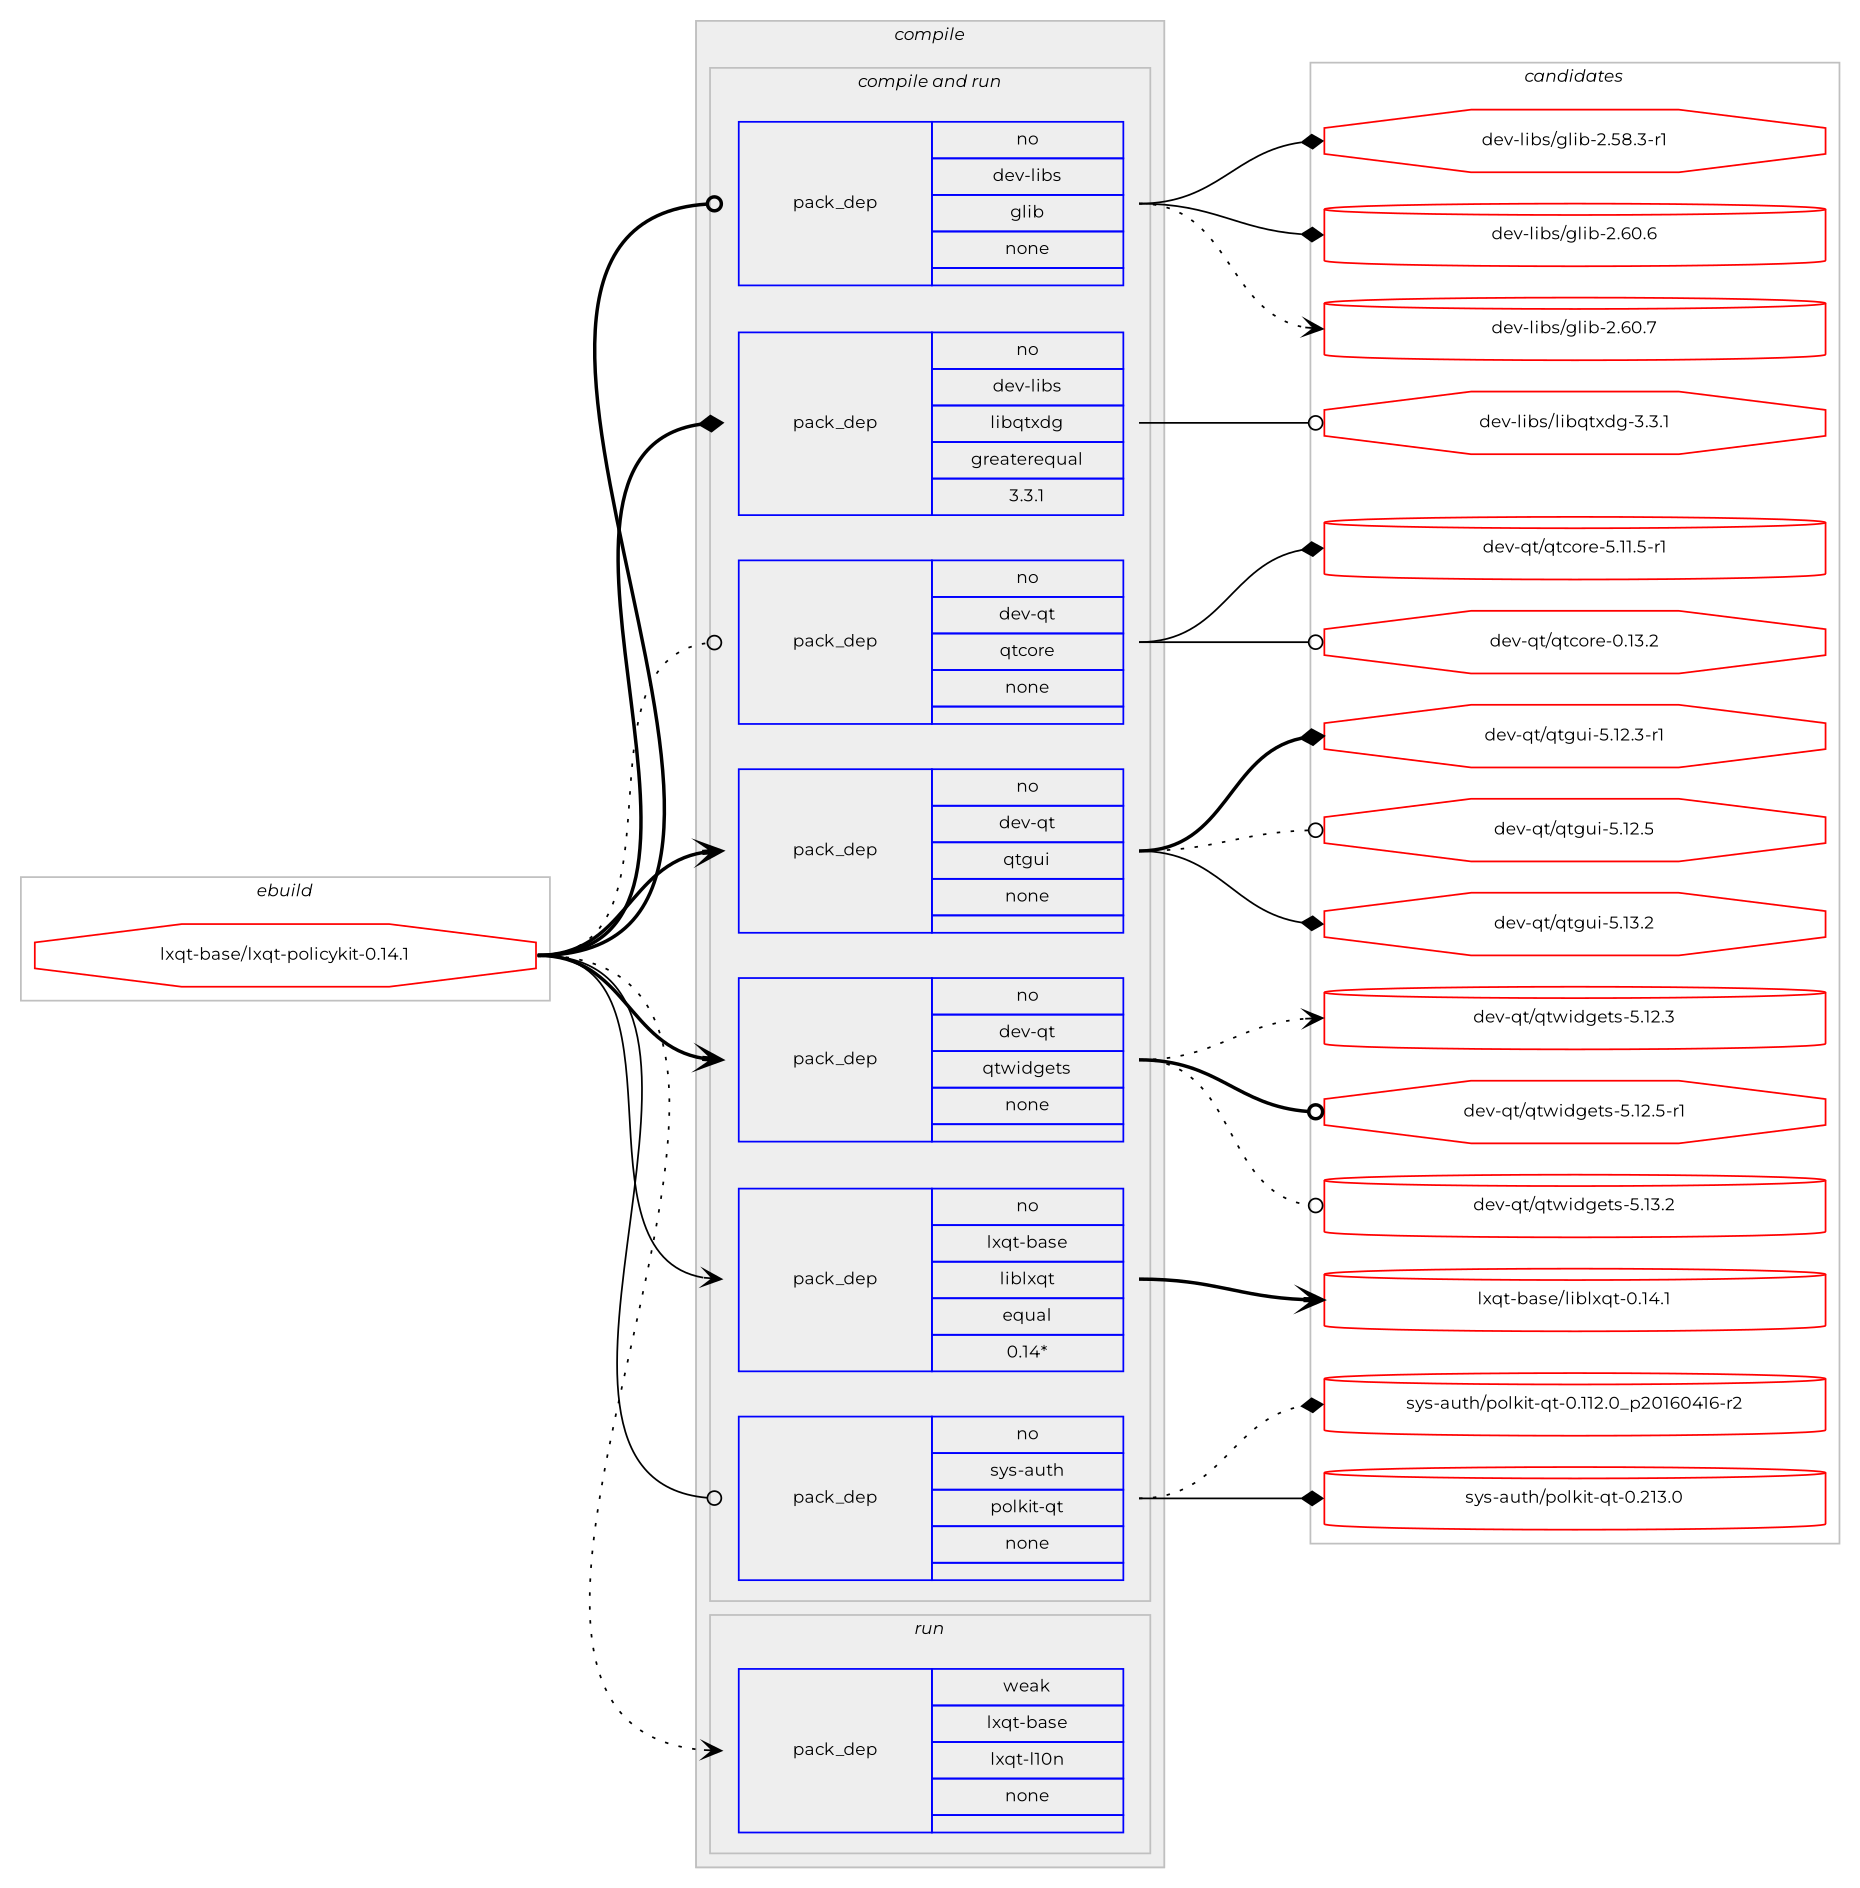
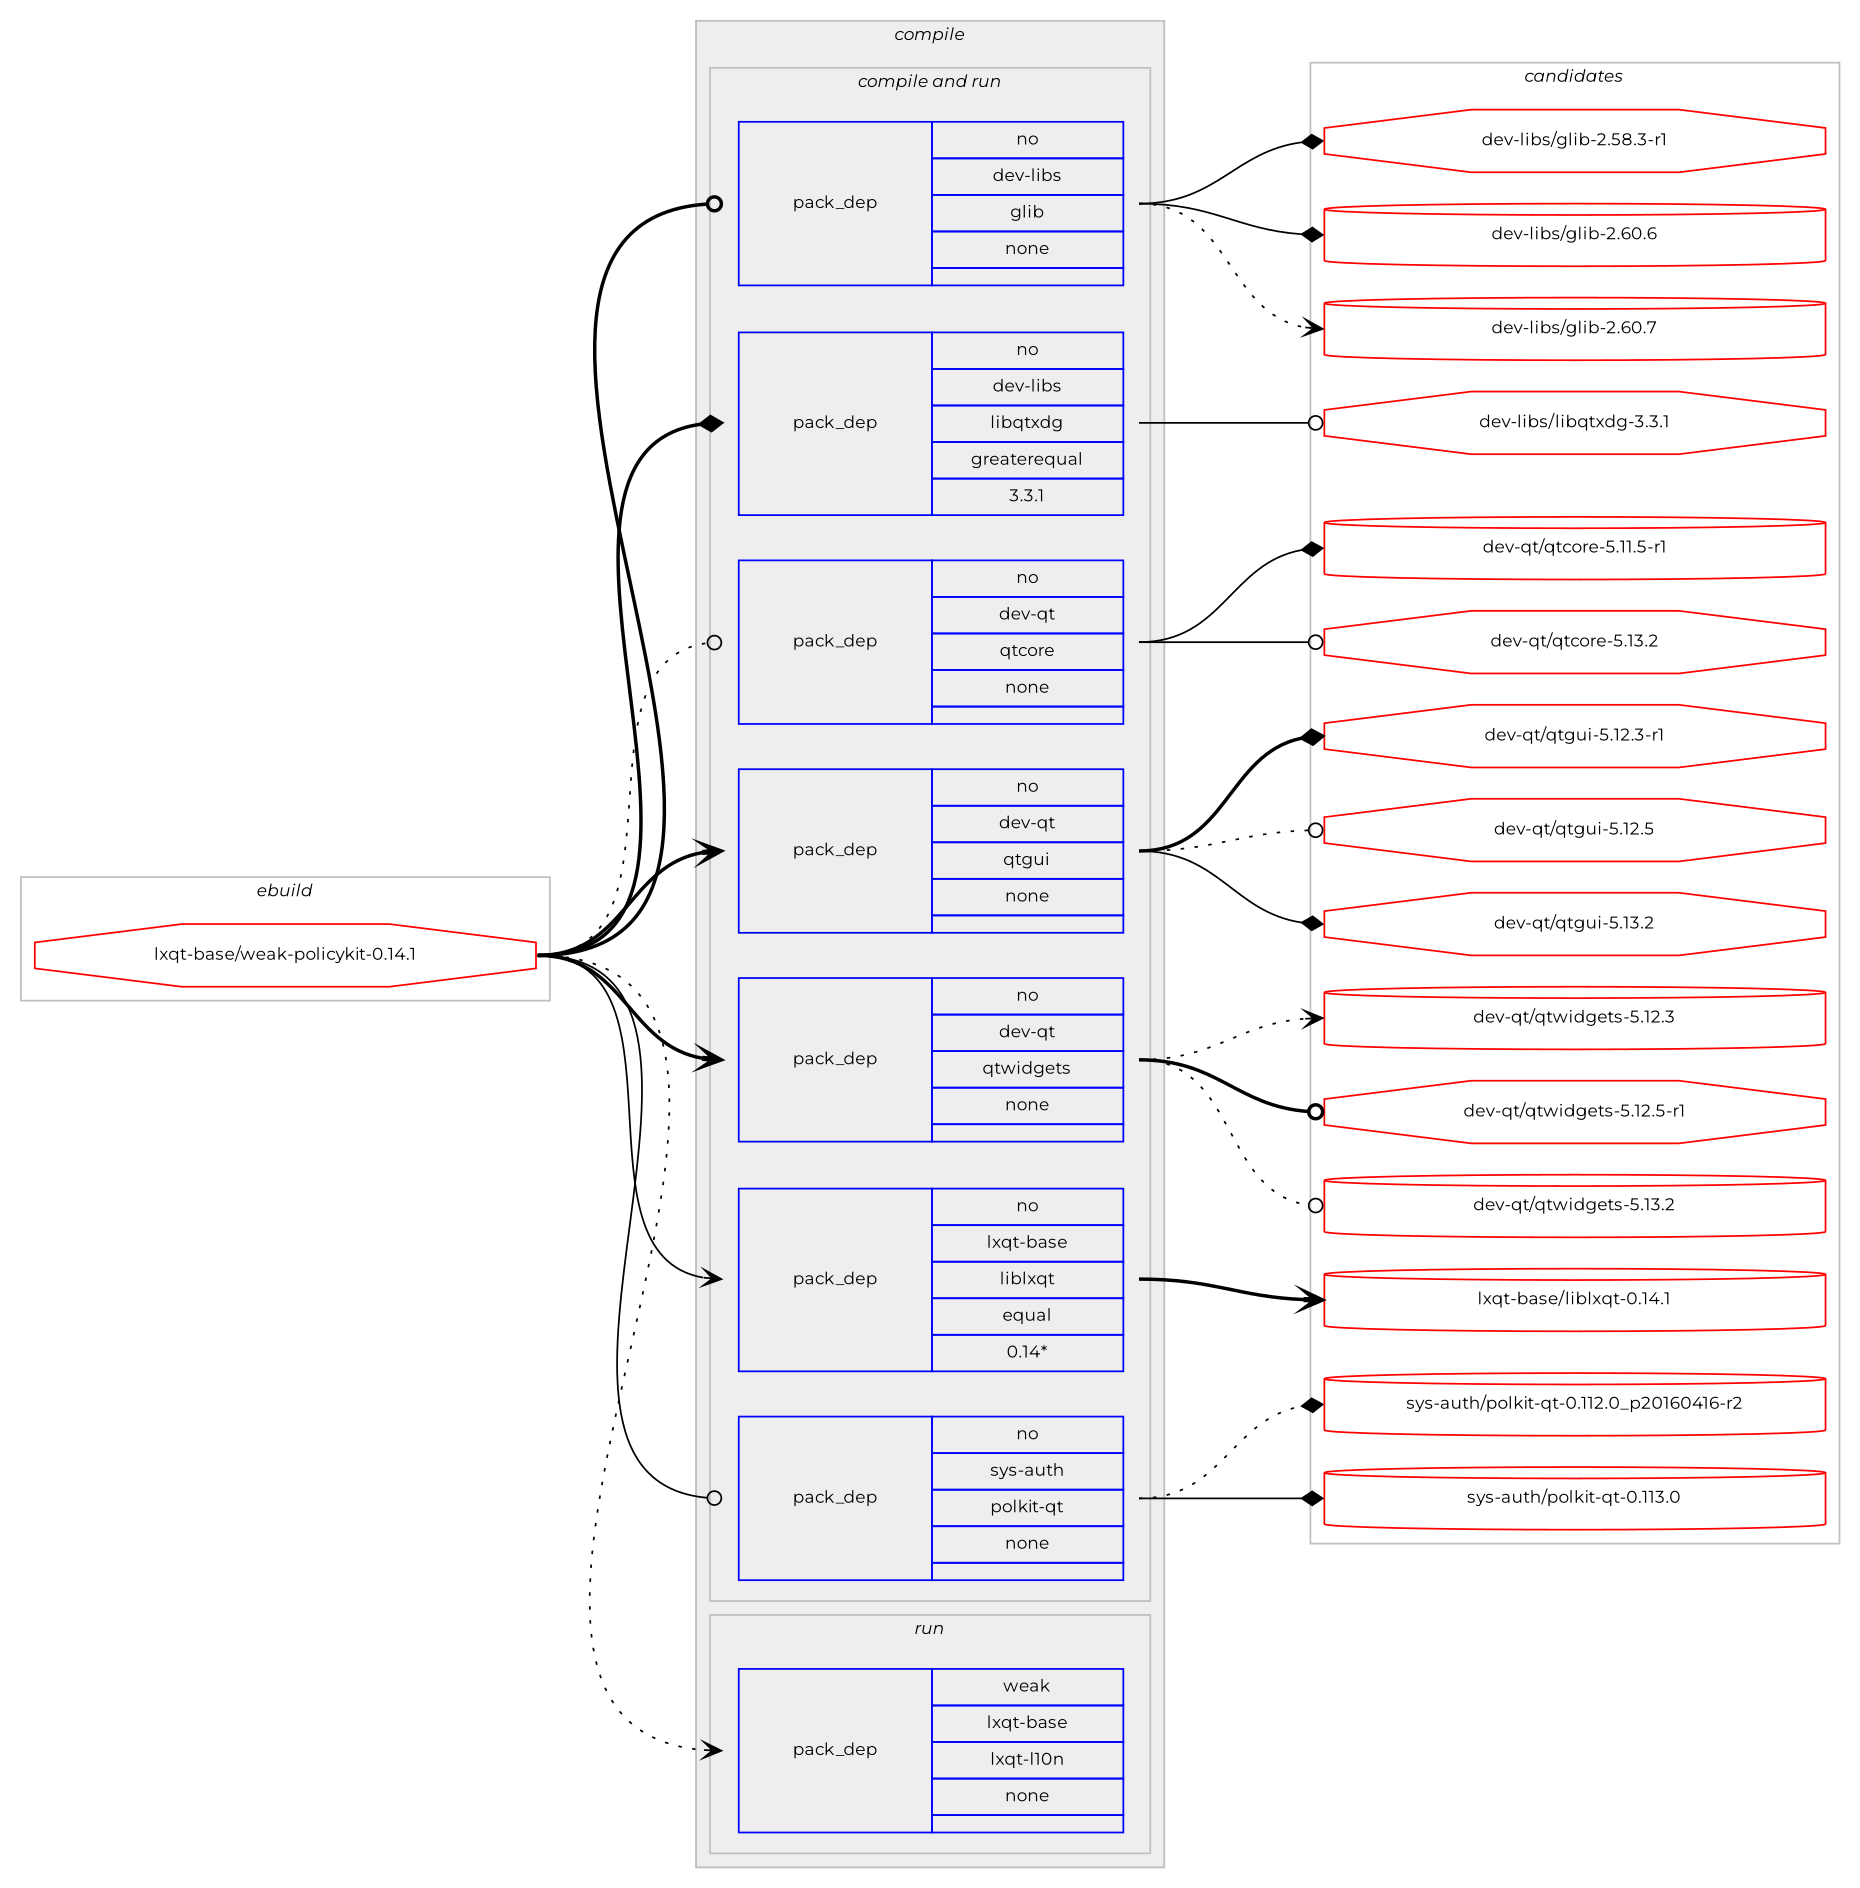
node "dev-qt/qtcore-0.13.2": label "dev-qt/qtcore-0.13.2" -> "dev-qt/qtcore-5.13.2"
node "lxqt-base/lxqt-policykit-0.14.1": label "lxqt-base/lxqt-policykit-0.14.1" -> "lxqt-base/weak-policykit-0.14.1"
node "sys-auth/polkit-qt-0.213.0": label "sys-auth/polkit-qt-0.213.0" -> "sys-auth/polkit-qt-0.113.0"
